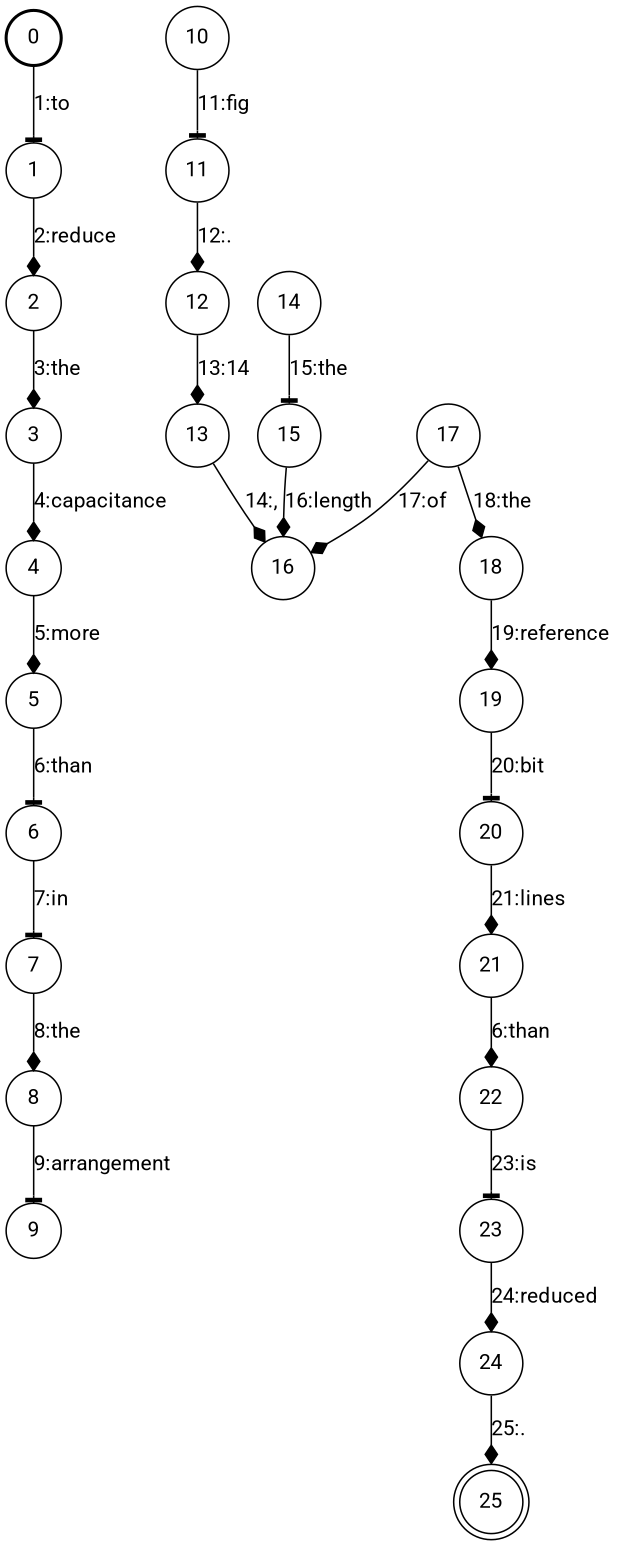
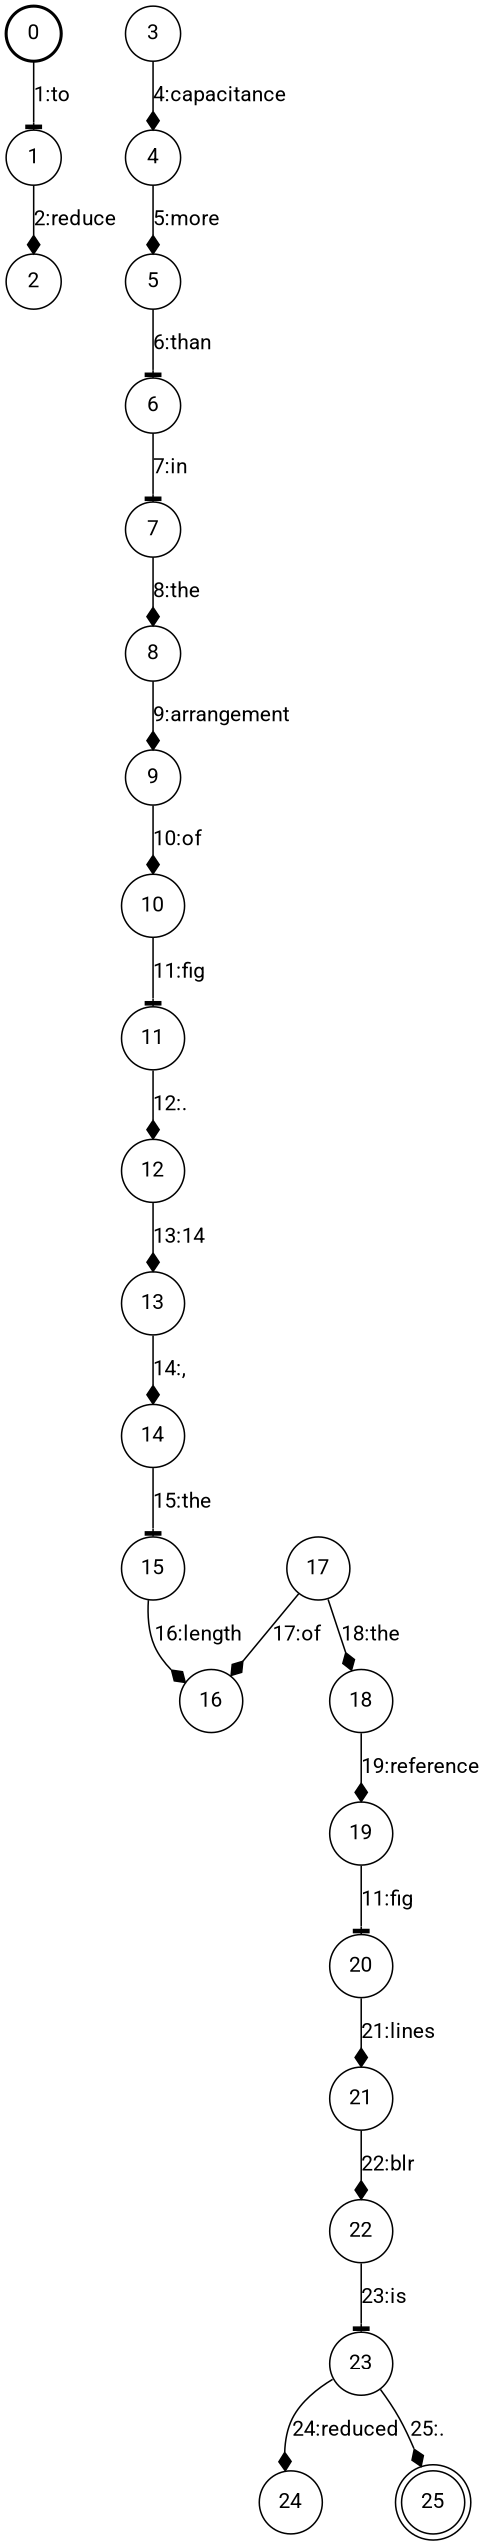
edge "2" -> "3": removed, label "3:the"
edge "13" -> "16": now "13" -> "14"
edge "19" -> "20": label "20:bit" -> "11:fig"
edge "9" -> "10": added, label "10:of"
edge "21" -> "22": label "6:than" -> "22:blr"
edge "8" -> "9": arrowhead tee -> diamond
edge "24" -> "25": now "23" -> "25"
